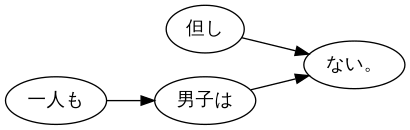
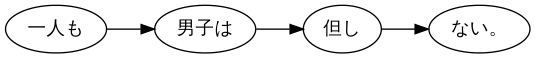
edge "男子は" -> "ない。": now "男子は" -> "但し"
